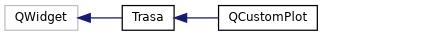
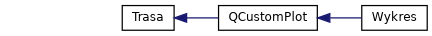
node "QWidget": removed
node "Wykres": added
